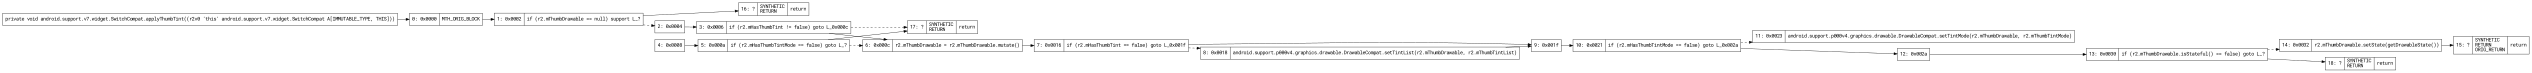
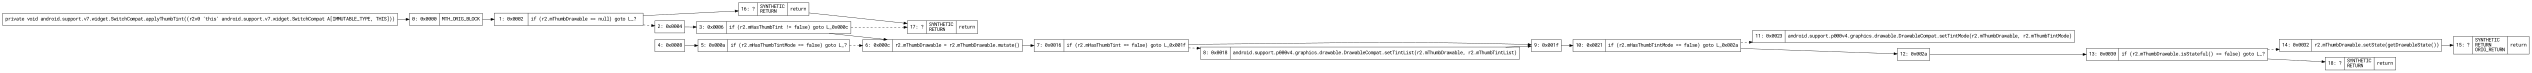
node "1: 0x0002": text "if (r2.mThumbDrawable == null) support L_?" -> "if (r2.mThumbDrawable == null) goto L_?"
edge "5: 0x000a" -> "17: ?": now "16: ?" -> "17: ?"
